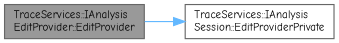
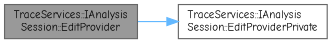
node "TraceServices::IAnalysis EditProvider::EditProvider": label "TraceServices::IAnalysis EditProvider::EditProvider" -> "TraceServices::IAnalysis Session::EditProvider"
